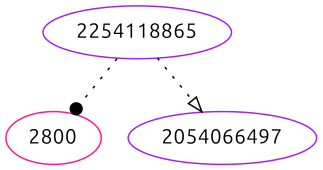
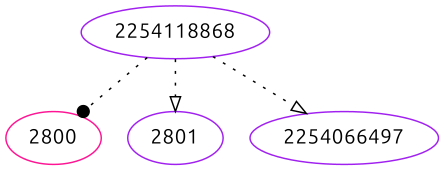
node "2254118865": label "2254118865" -> "2254118868"
node "2801": added
node "2054066497": label "2054066497" -> "2254066497"
